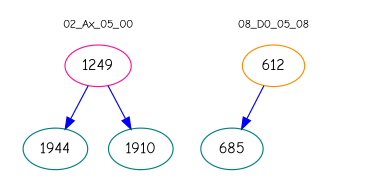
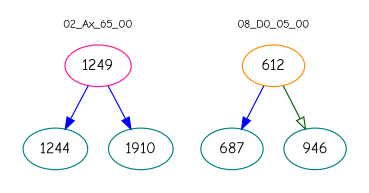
cluster "02_Ax_05_00": label "02_Ax_05_00" -> "02_Ax_65_00"
cluster "08_D0_05_08": label "08_D0_05_08" -> "08_D0_05_00"
node "1944": label "1944" -> "1244"
node "685": label "685" -> "687"
node "946": added
